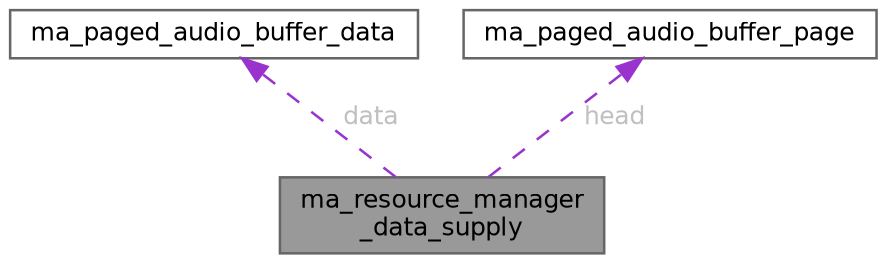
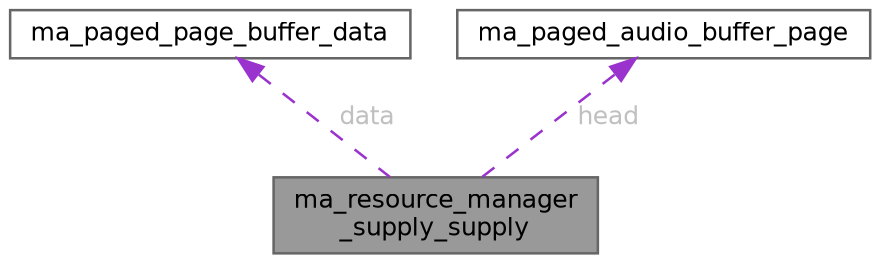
node "ma_paged_audio_buffer_data": label "ma_paged_audio_buffer_data" -> "ma_paged_page_buffer_data"
node "ma_resource_manager _data_supply": label "ma_resource_manager _data_supply" -> "ma_resource_manager _supply_supply"
